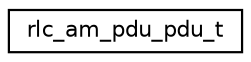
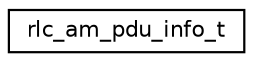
node "rlc_am_pdu_pdu_t": label "rlc_am_pdu_pdu_t" -> "rlc_am_pdu_info_t"
